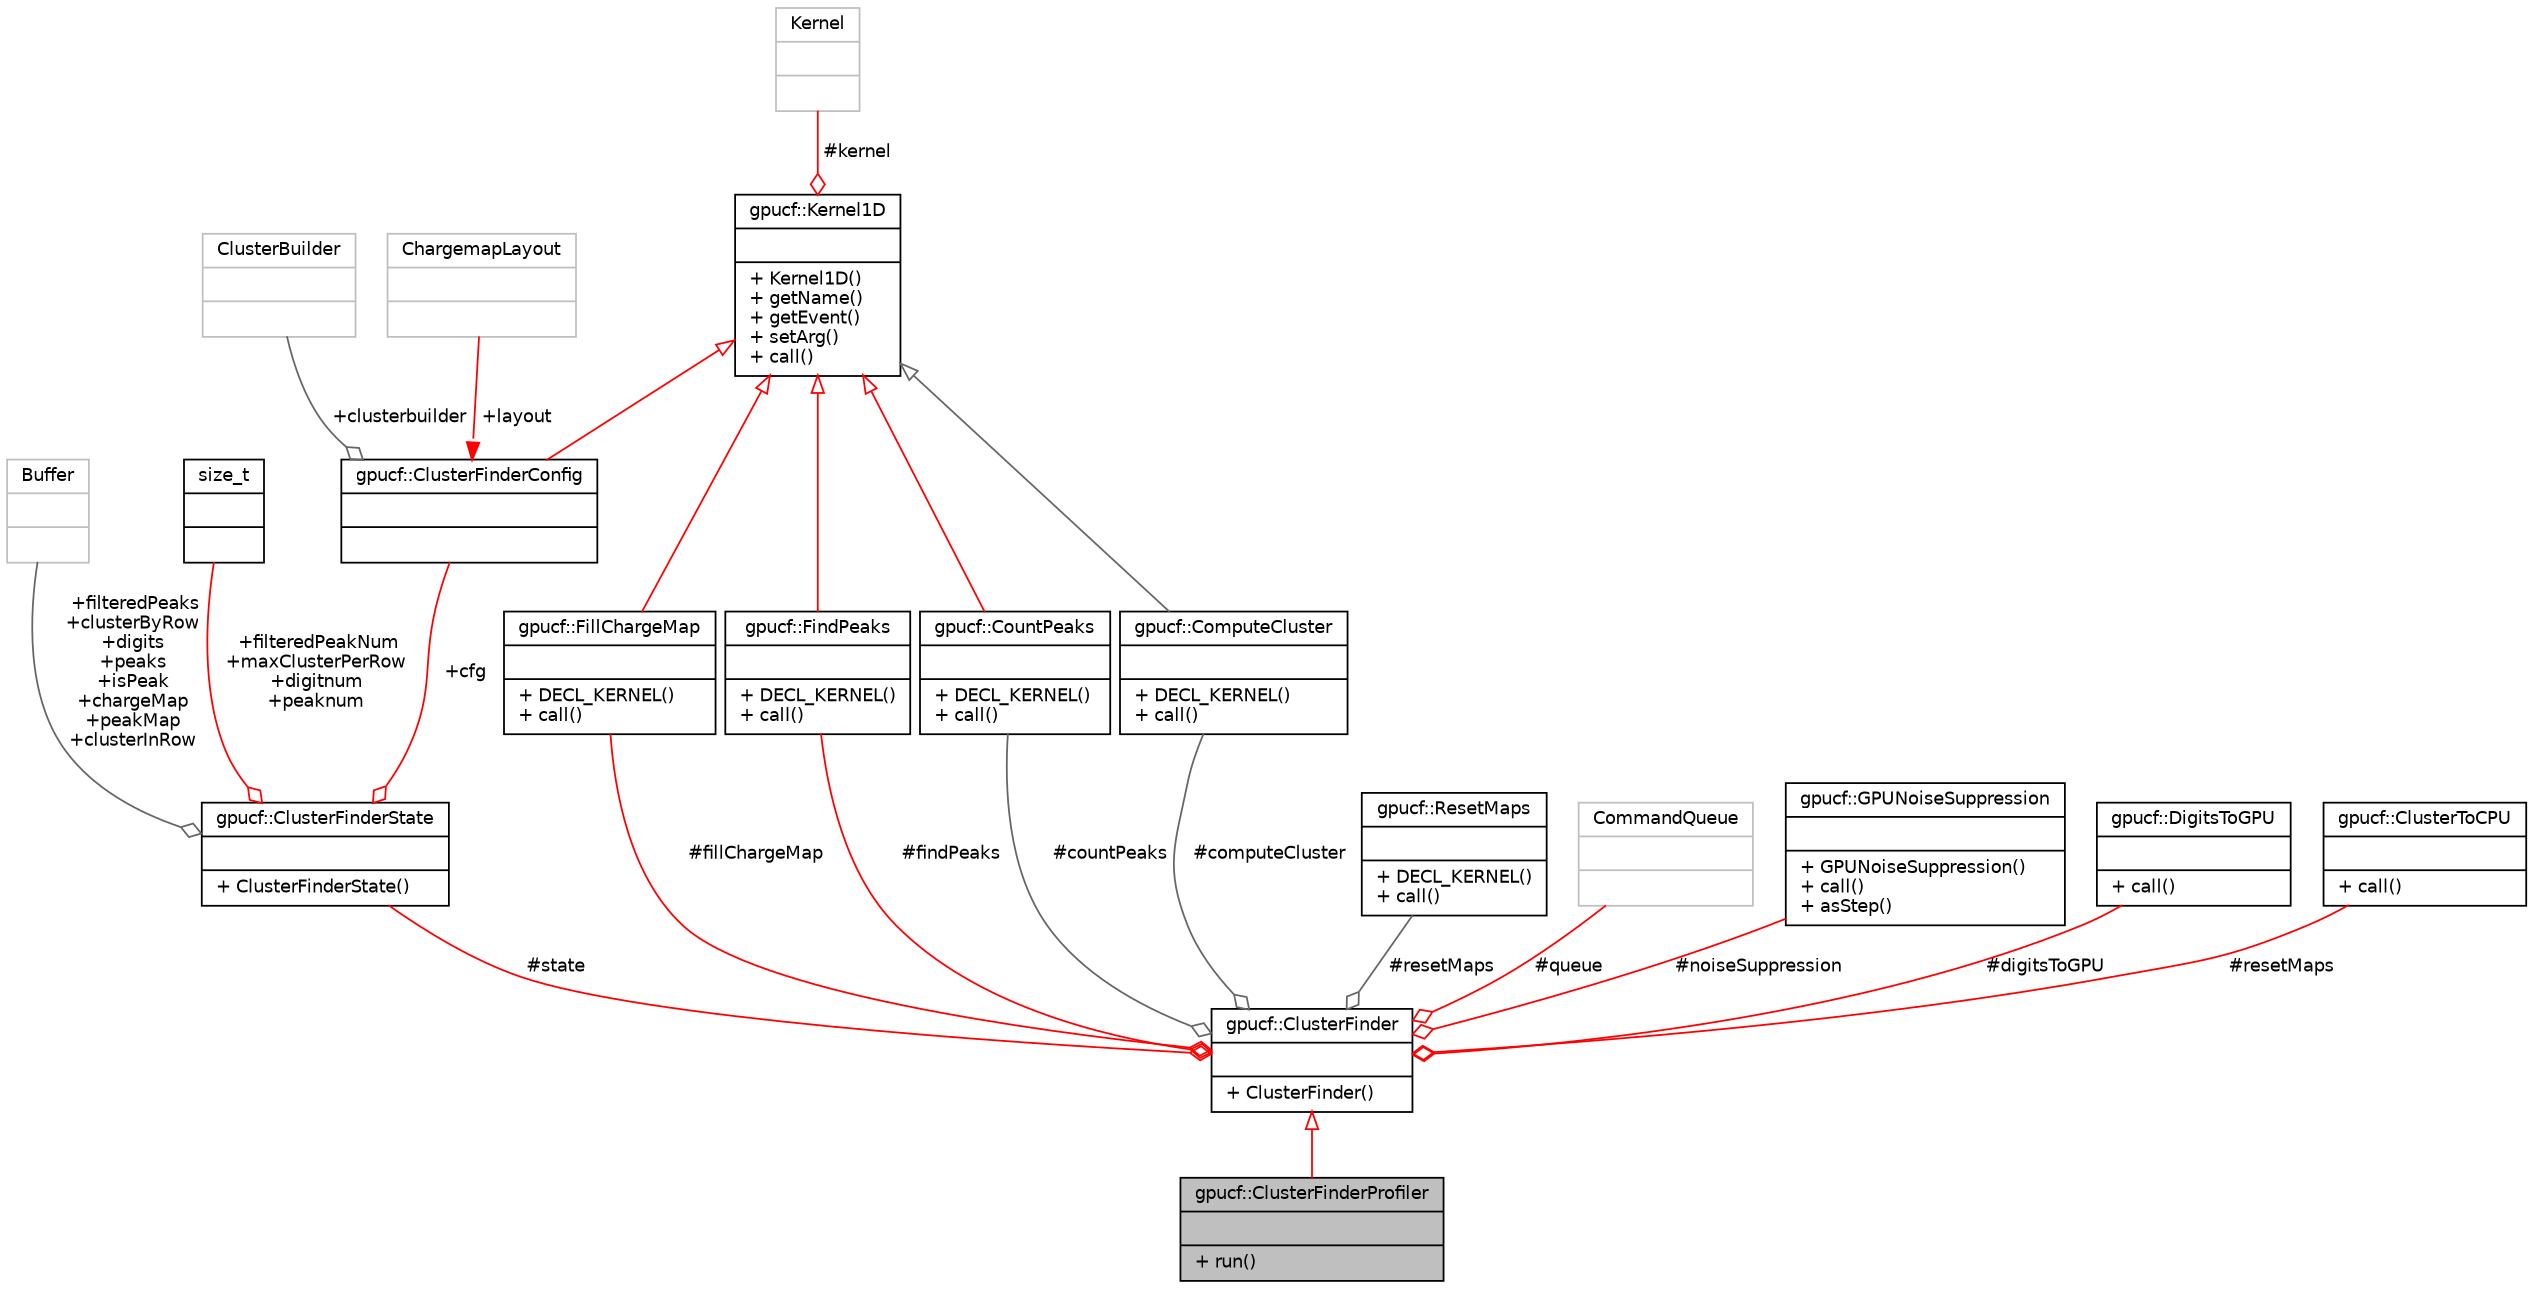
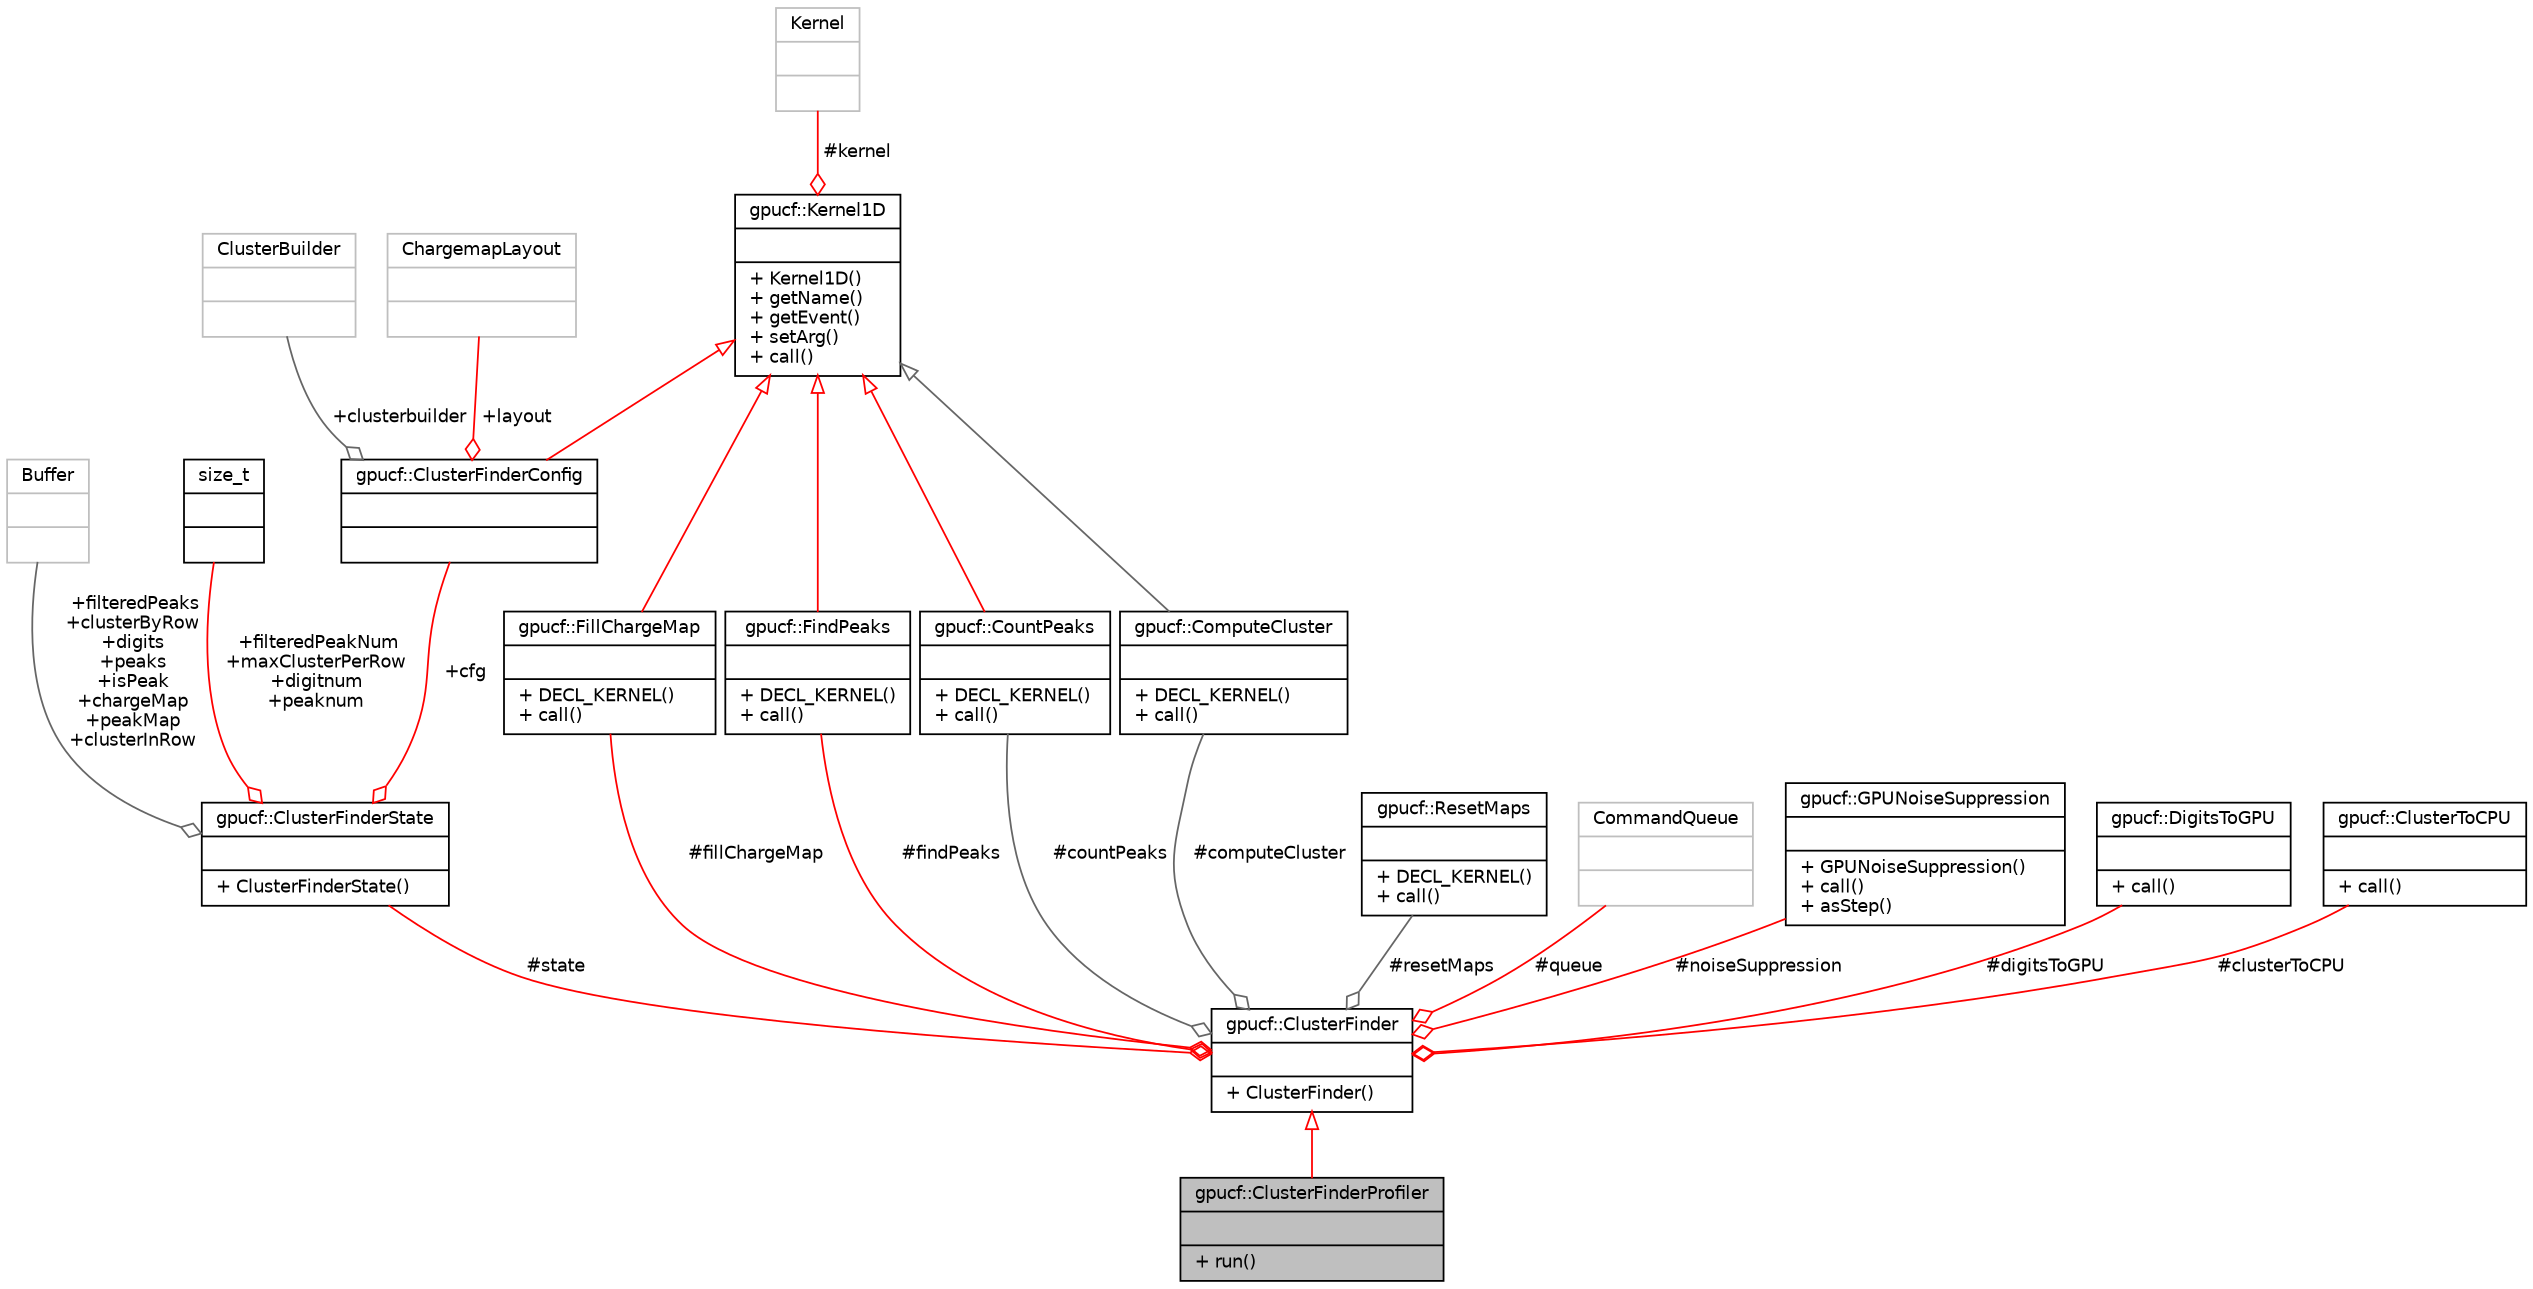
edge "ChargemapLayout" -> "gpucf::ClusterFinderConfig": arrowhead normal -> odiamond
edge "gpucf::ClusterToCPU" -> "gpucf::ClusterFinder": label " #resetMaps" -> " #clusterToCPU"
